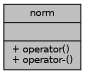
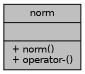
node "norm": text "+ operator()" -> "+ norm()"
